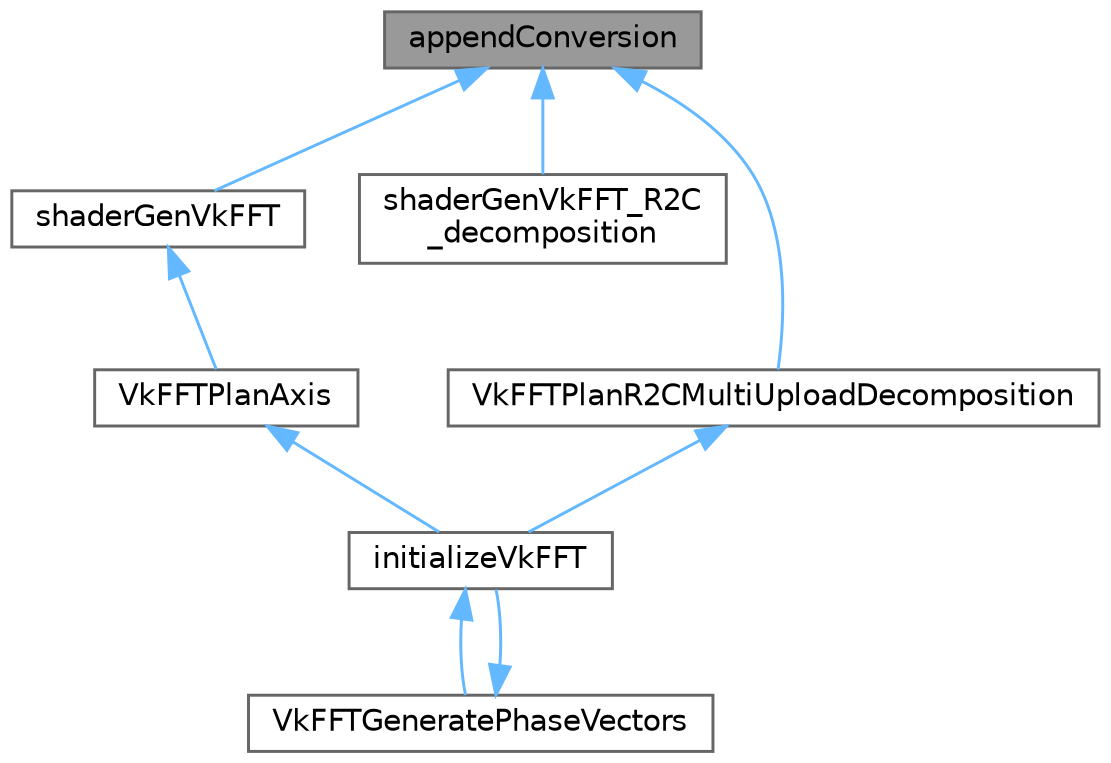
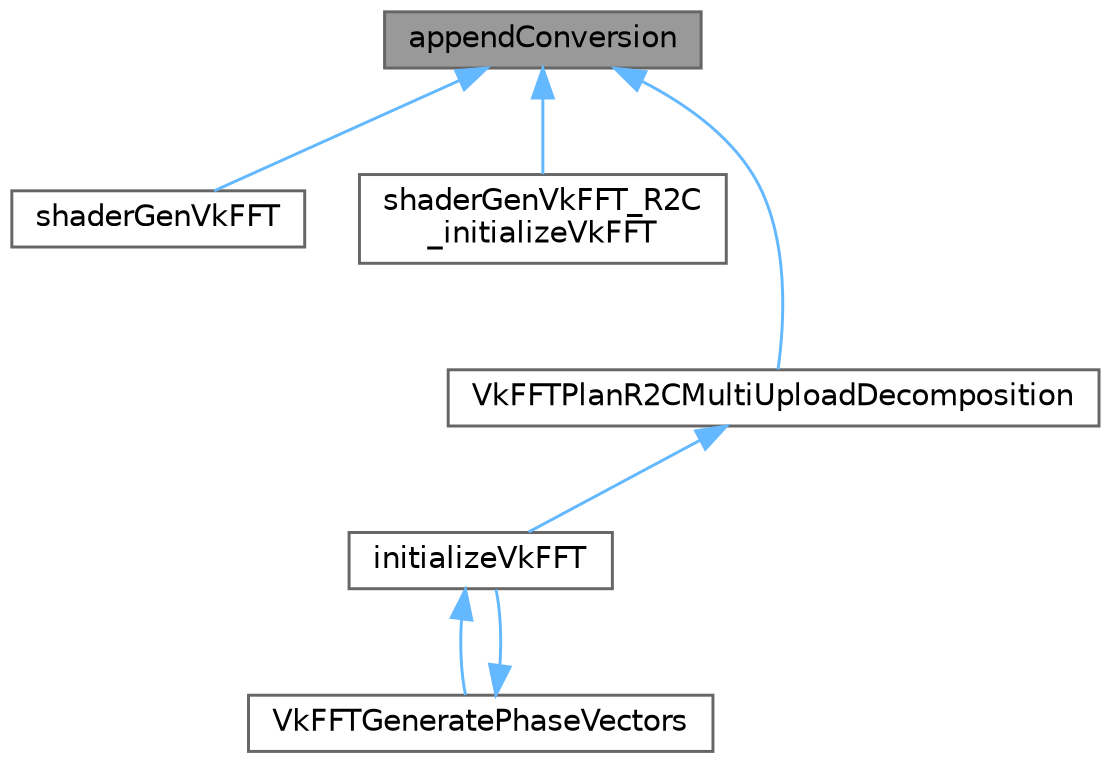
node "shaderGenVkFFT_R2C _decomposition": label "shaderGenVkFFT_R2C _decomposition" -> "shaderGenVkFFT_R2C _initializeVkFFT"
node "VkFFTPlanAxis": removed
